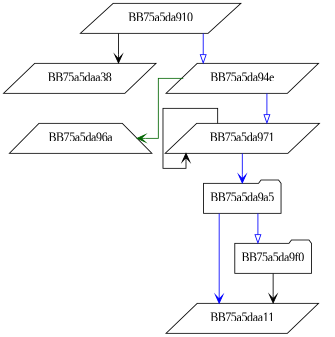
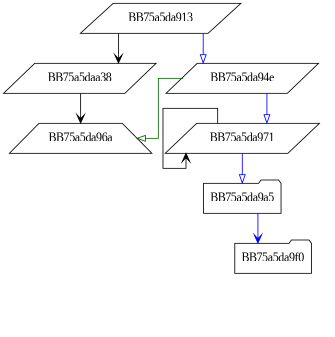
node "BB75a5da910": label "BB75a5da910" -> "BB75a5da913"
edge "BB75a5da94e" -> "BB75a5da96a": arrowhead vee -> onormal
edge "BB75a5daa38" -> "BB75a5da96a": added
edge "BB75a5da971" -> "BB75a5da9a5": arrowhead vee -> onormal
edge "BB75a5da9a5" -> "BB75a5da9f0": arrowhead onormal -> vee
node "BB75a5daa11": removed
